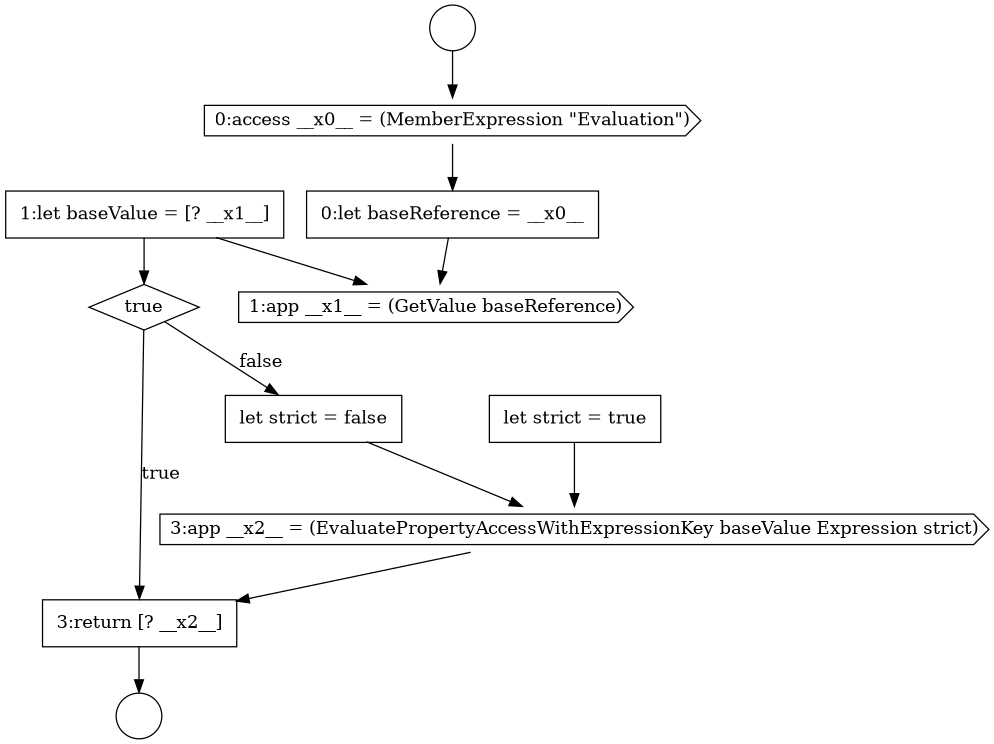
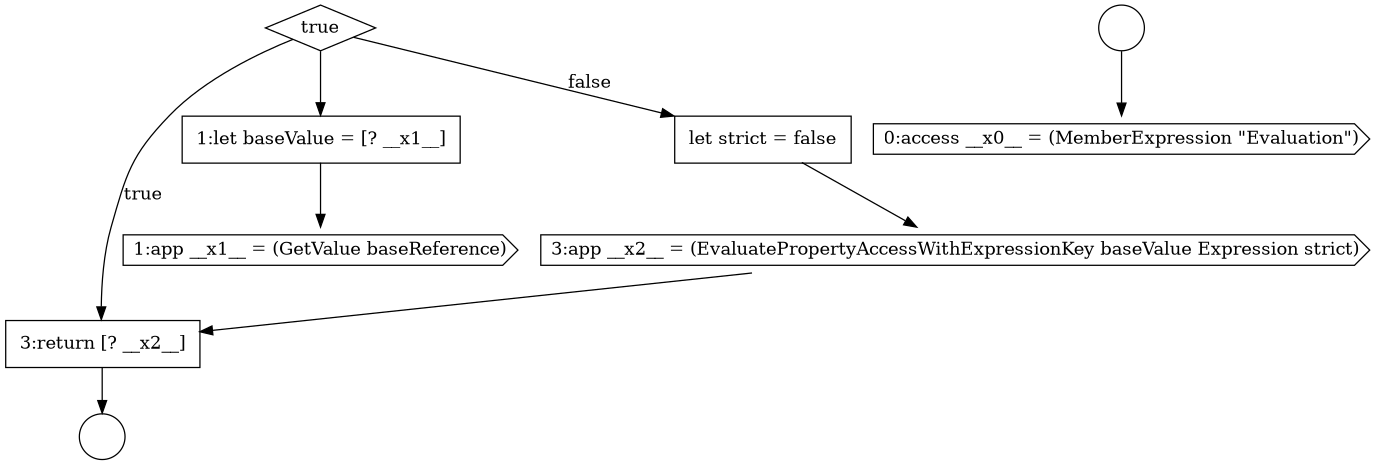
node "0:let baseReference = __x0__": removed
edge "1:let baseValue = [? __x1__]" -> "true": reversed
node "let strict = true": removed
